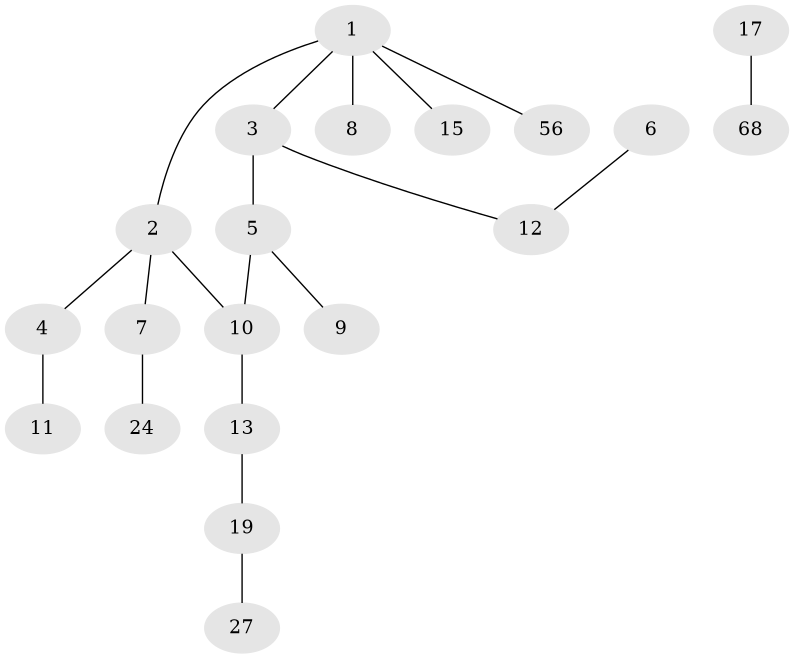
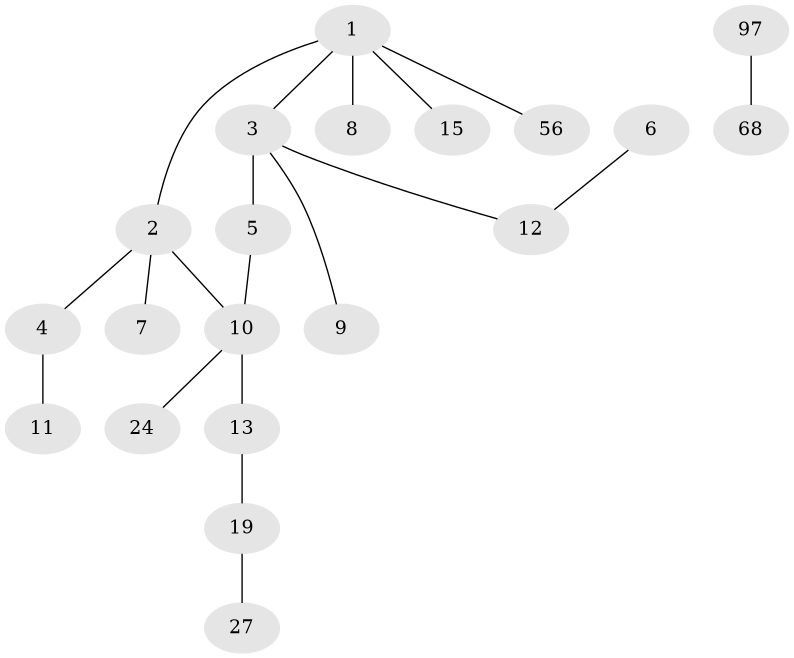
node "17": label "17" -> "97"
edge "5" -- "9": now "3" -- "9"
edge "7" -- "24": now "10" -- "24"
